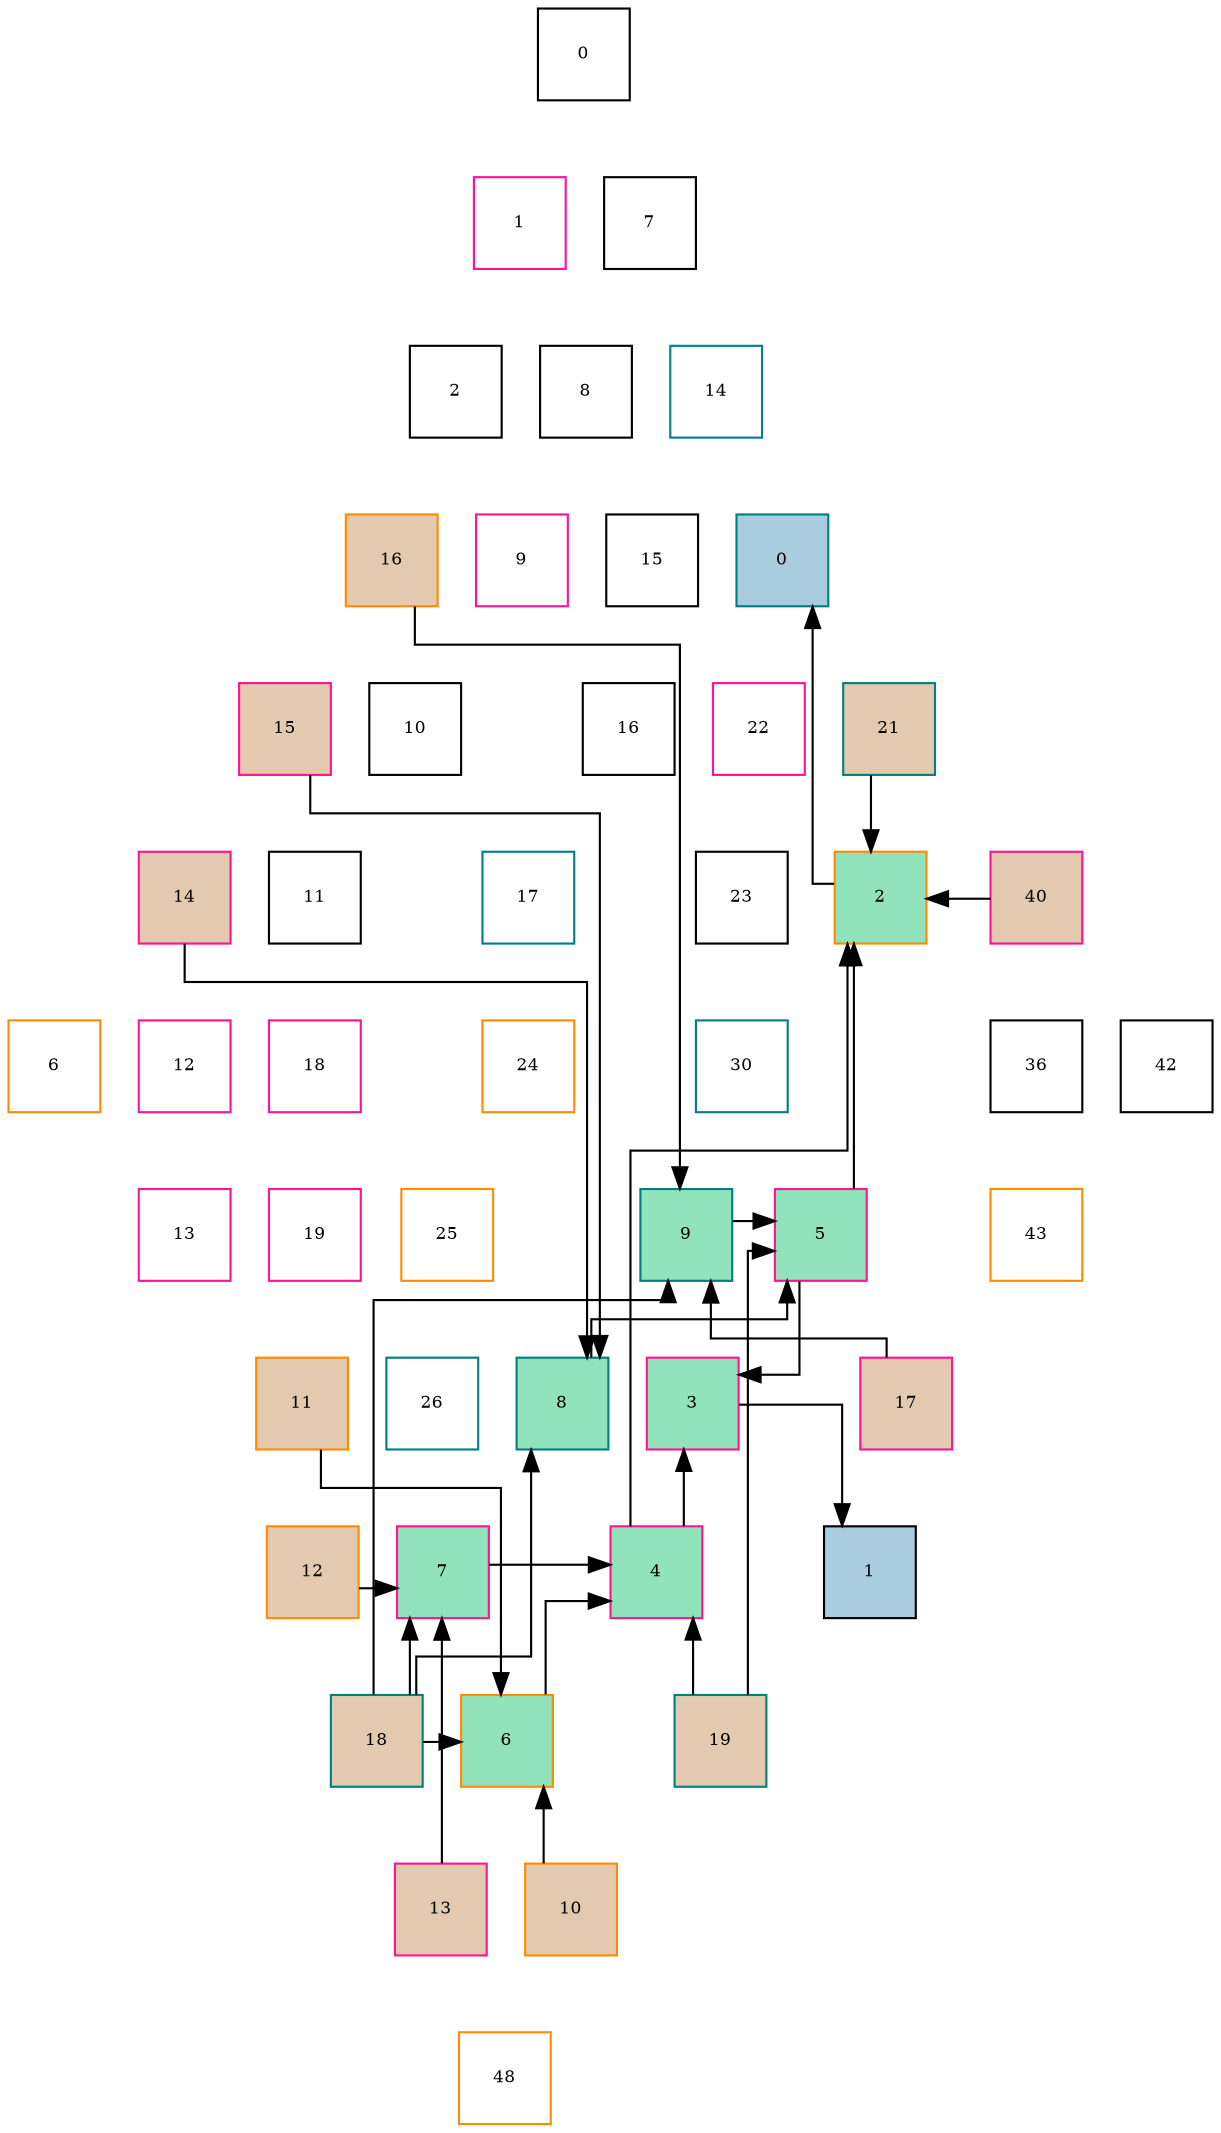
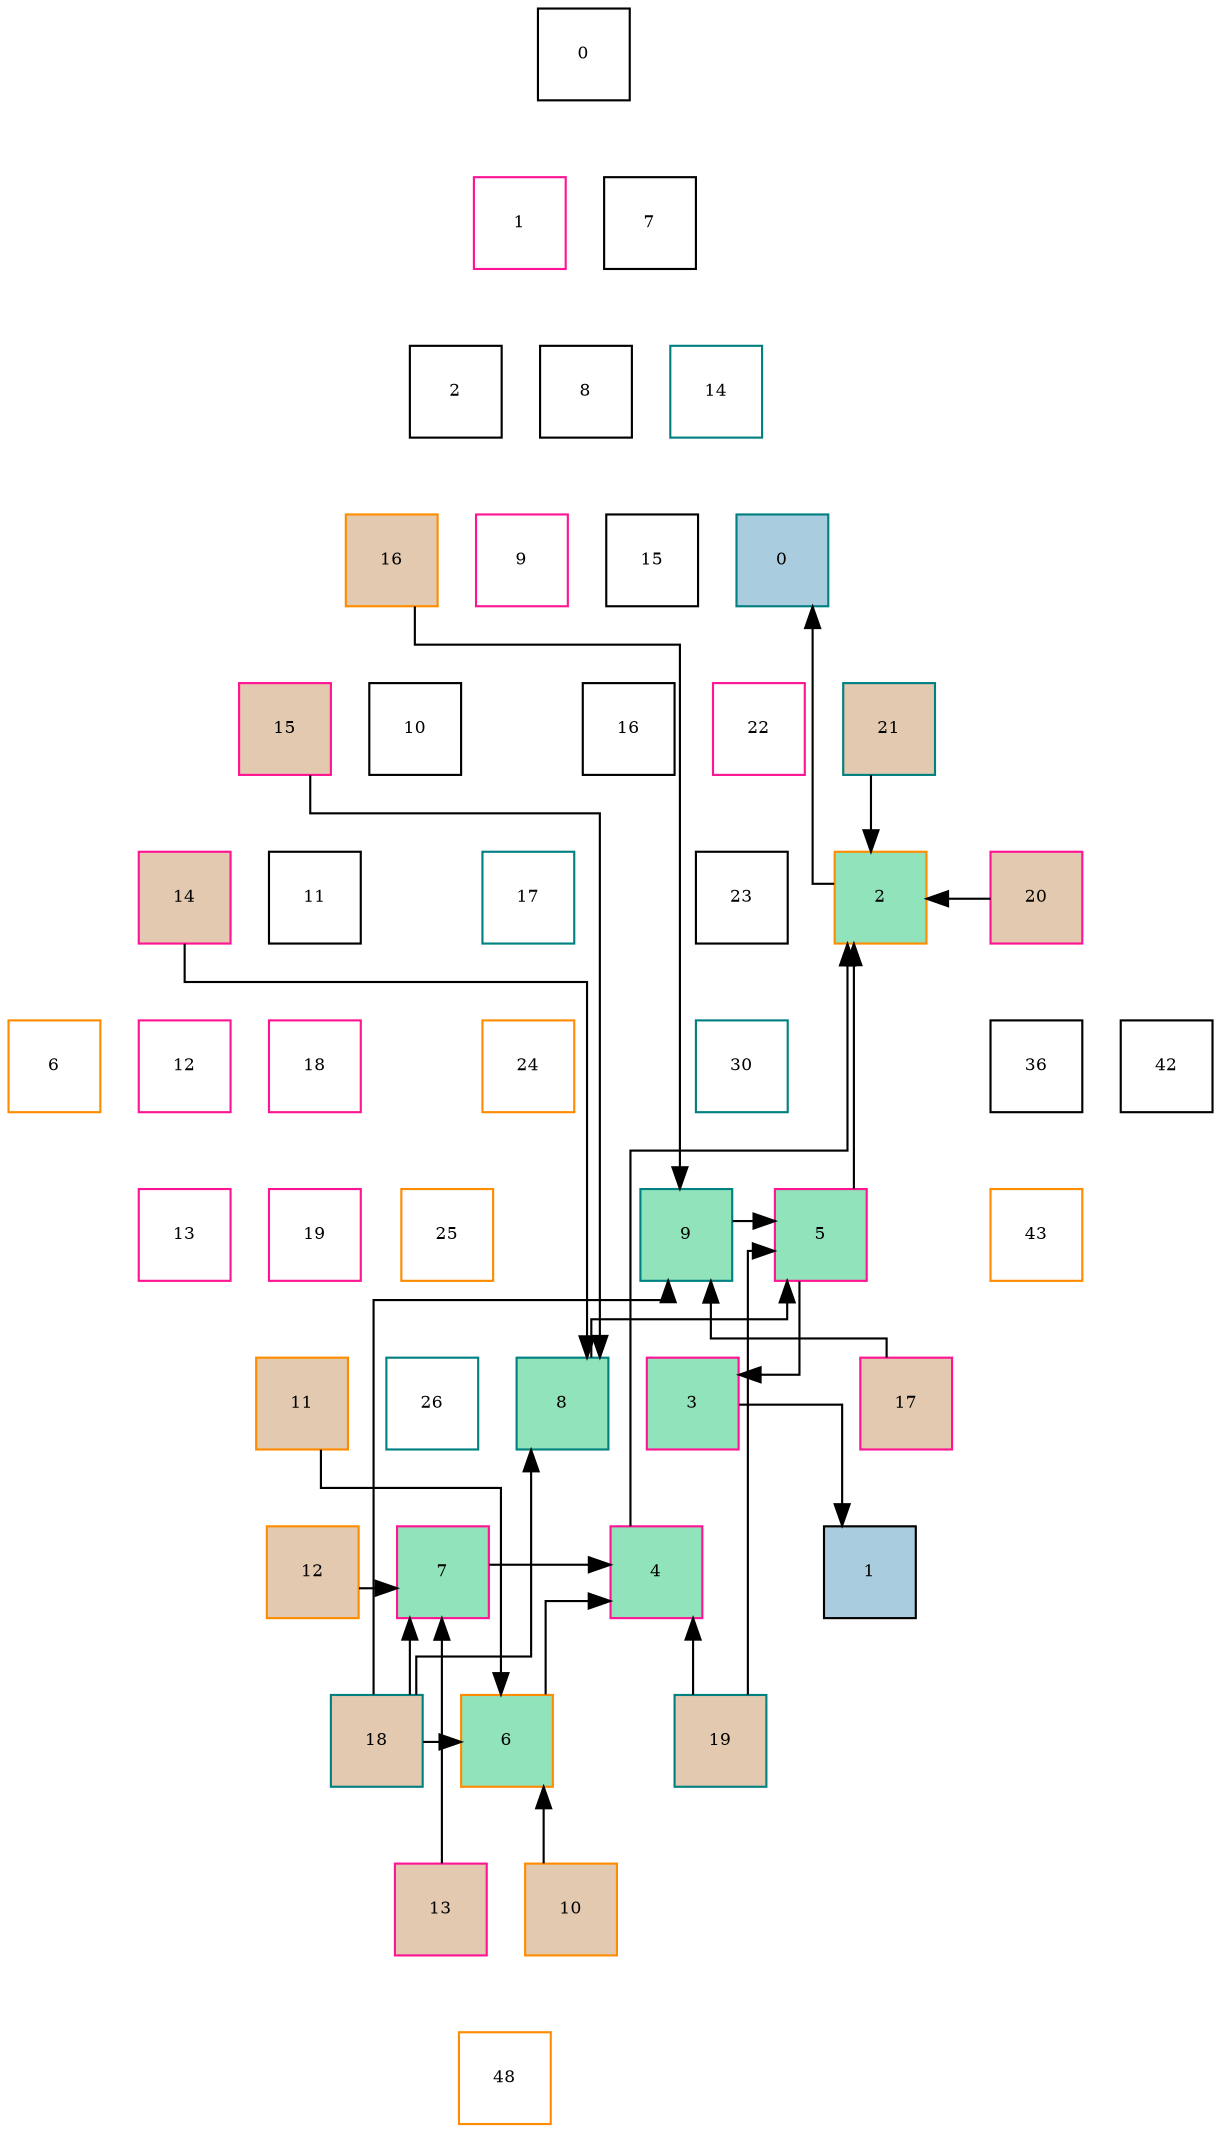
node "40": label "40" -> "20"
edge "4" -> "3": removed
